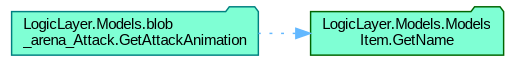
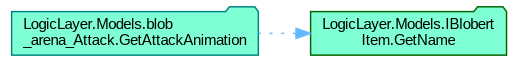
node "LogicLayer.Models.Models Item.GetName": label "LogicLayer.Models.Models Item.GetName" -> "LogicLayer.Models.IBlobert Item.GetName"
